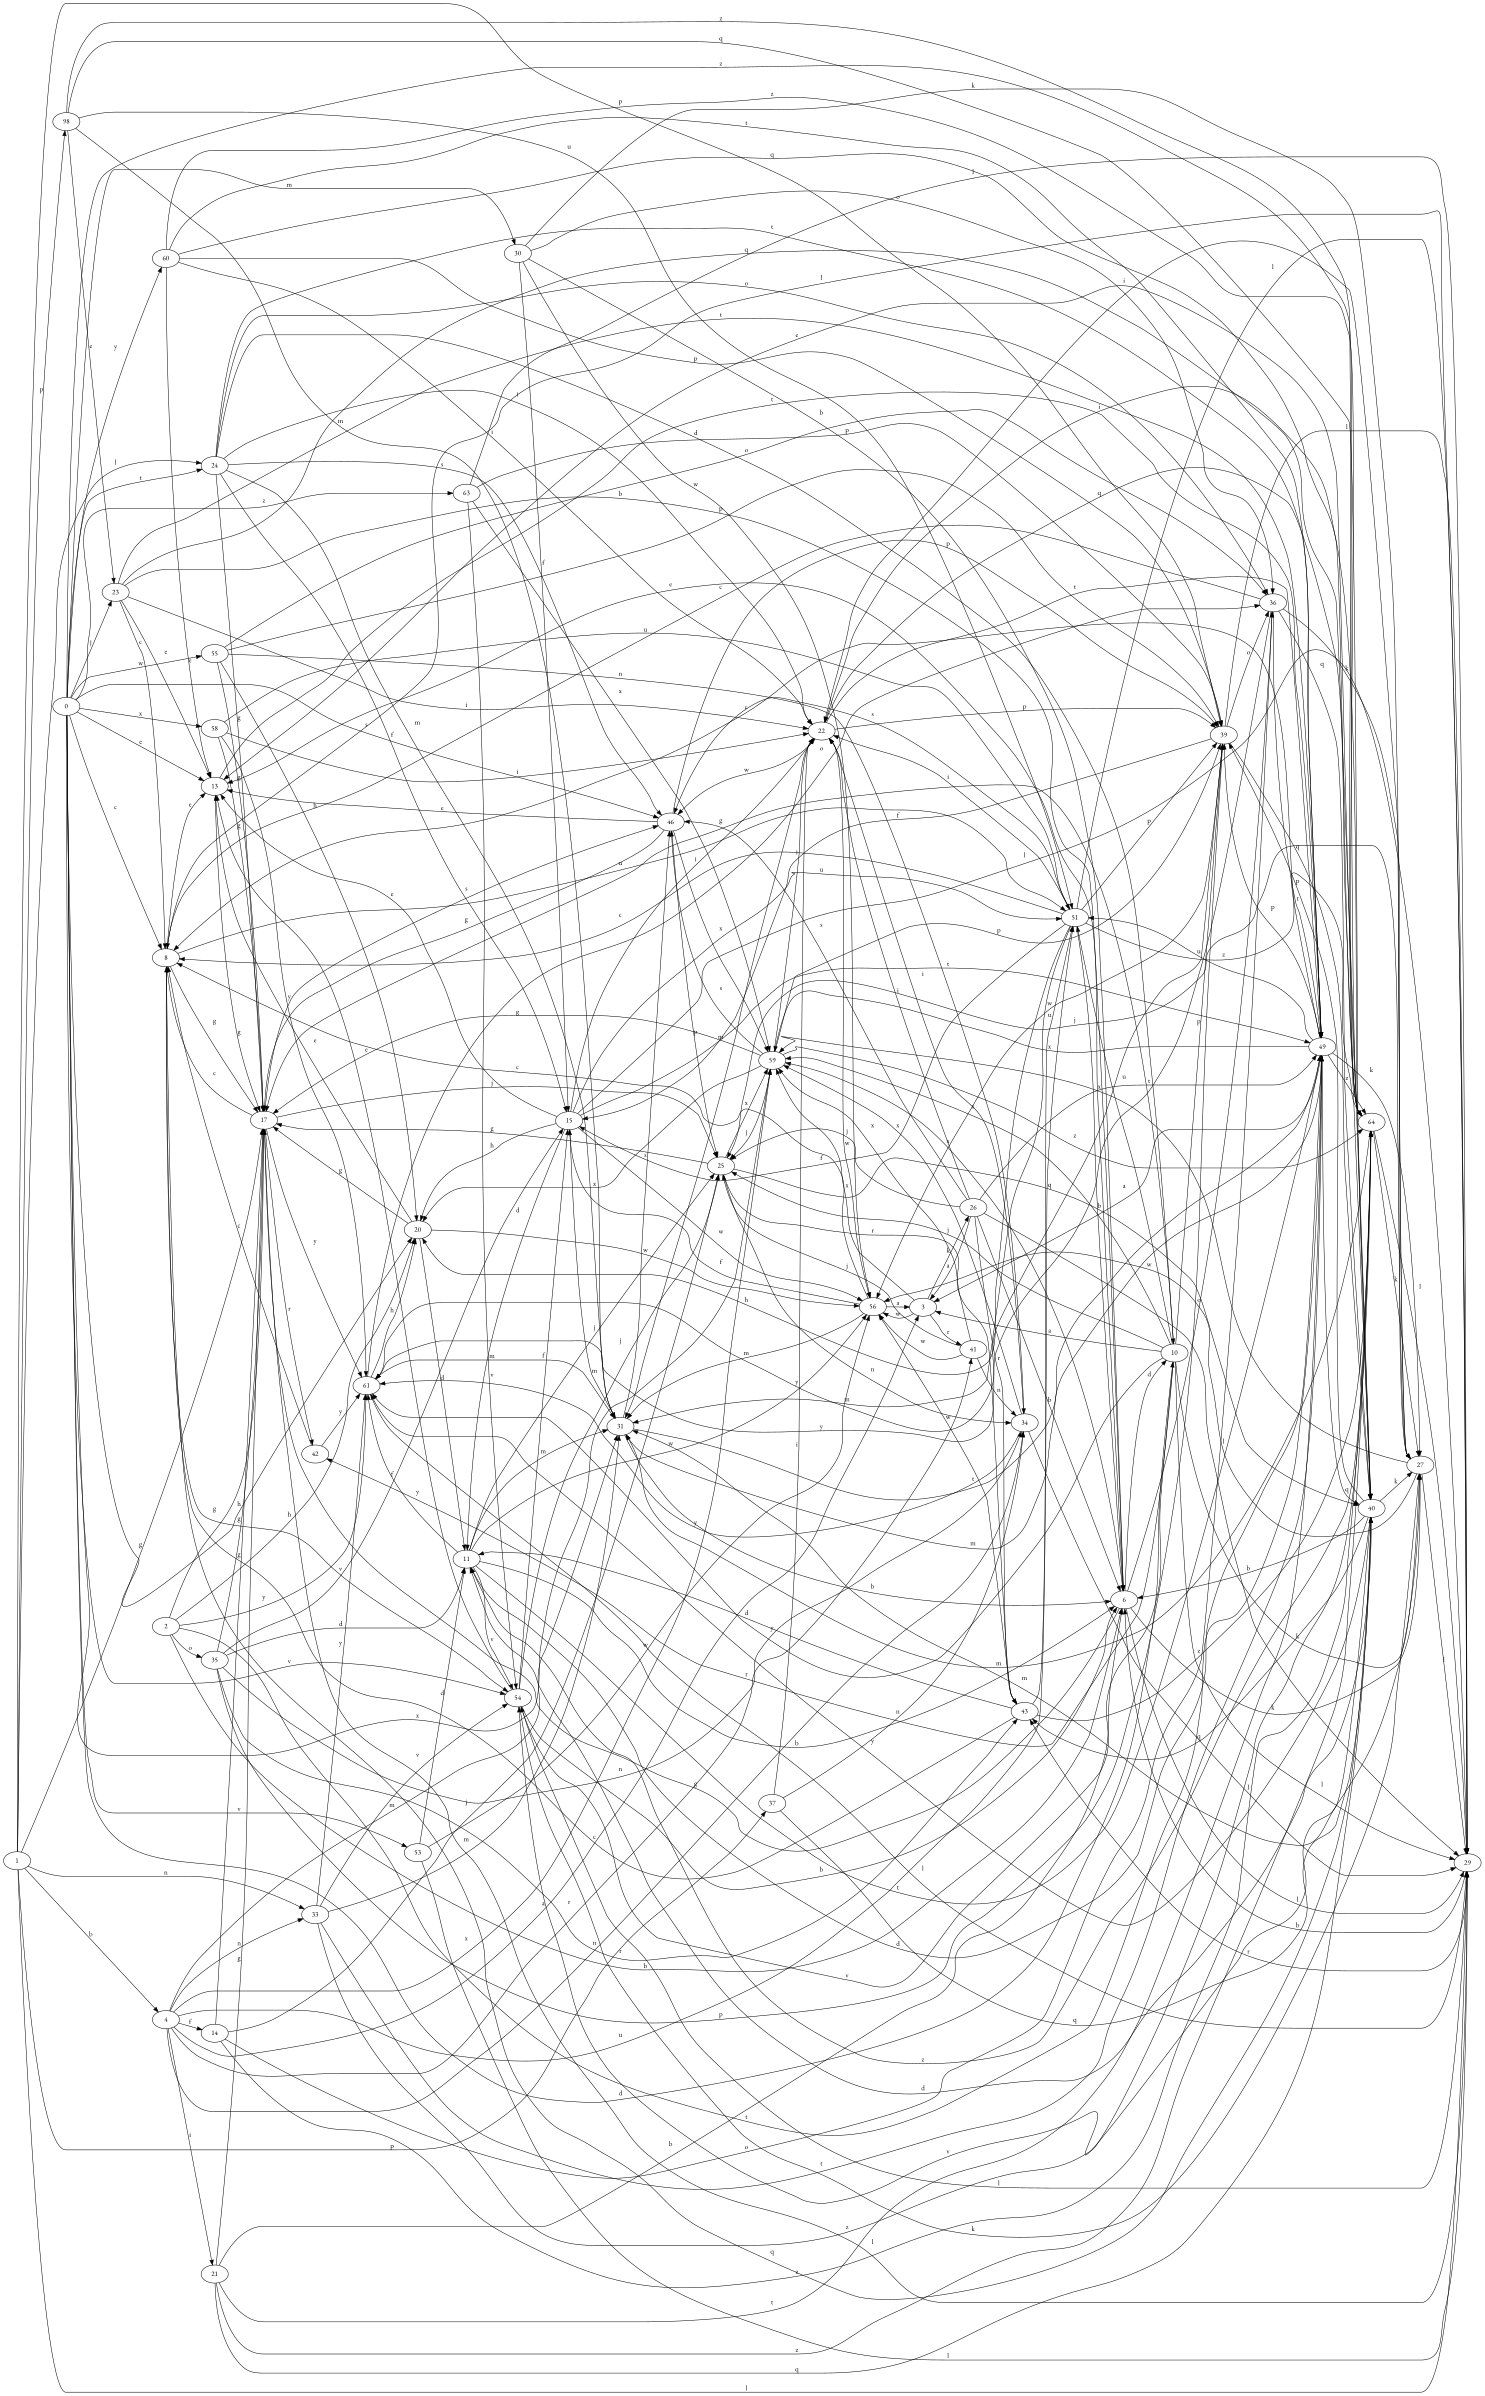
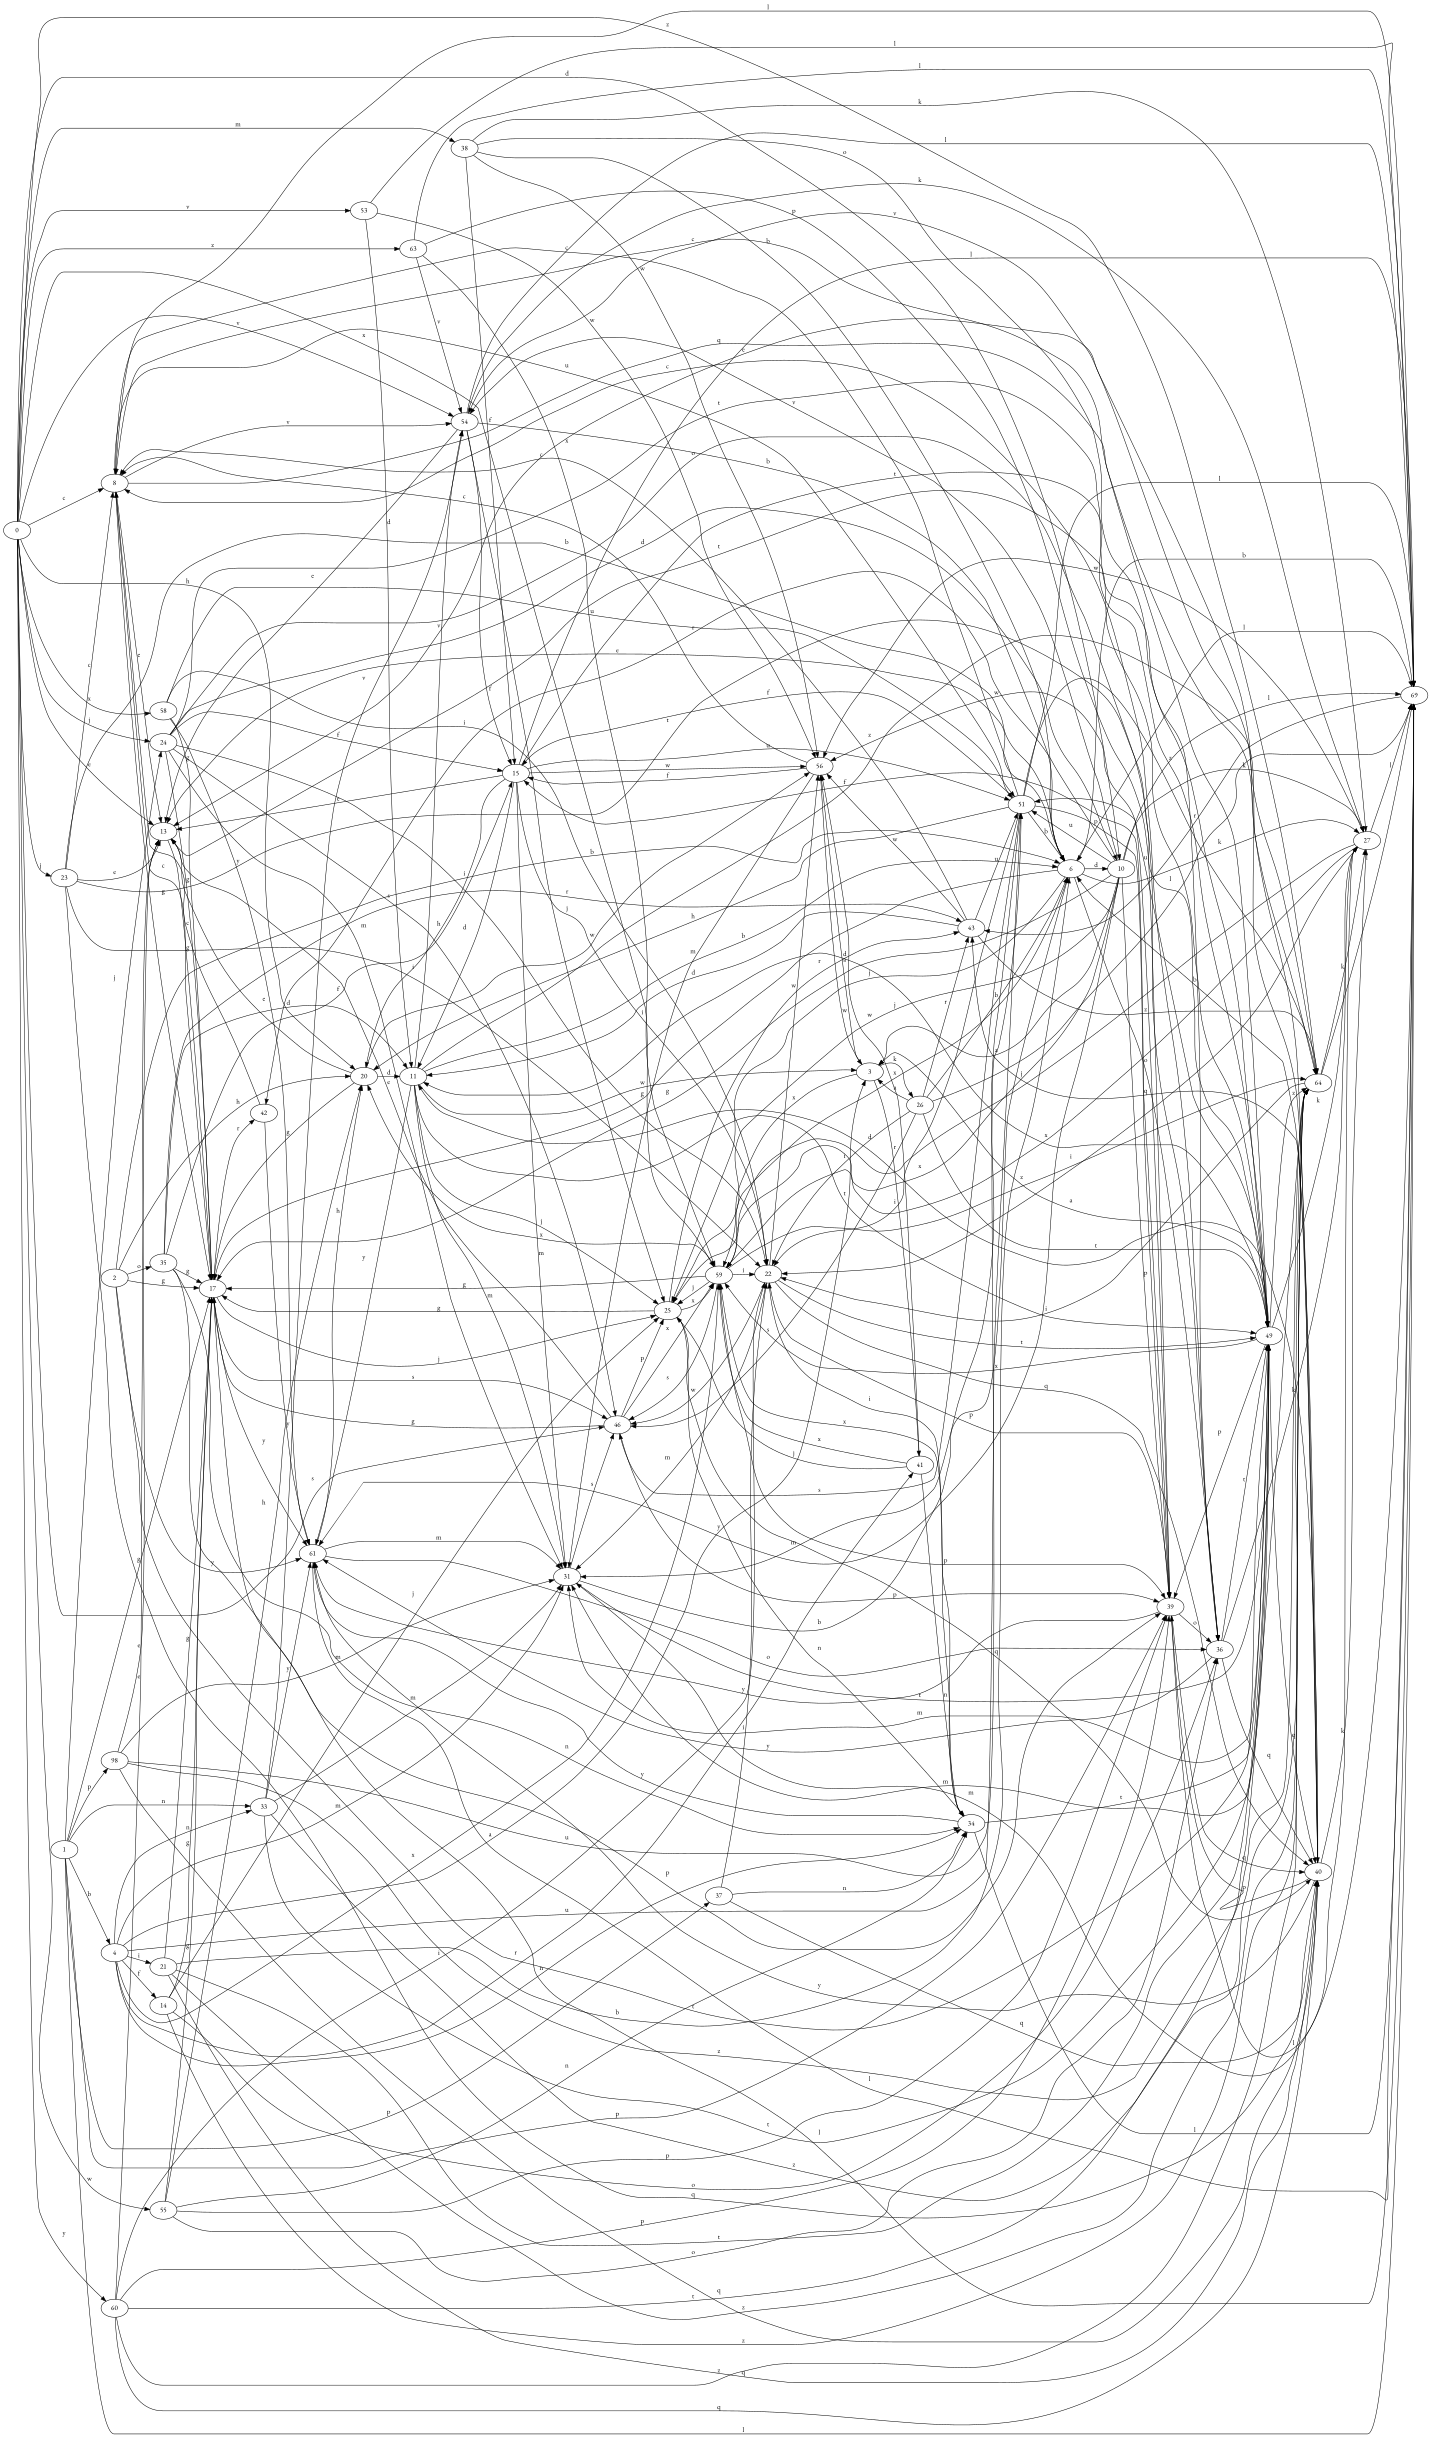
node "30": label "30" -> "38"
edge "98" -> "23": now "98" -> "13"
edge "0" -> "24": label "t" -> "j"
edge "26" -> "25": now "6" -> "25"
edge "11" -> "56": now "11" -> "3"
edge "34" -> "49": added, label "t"
node "29": label "29" -> "69"
